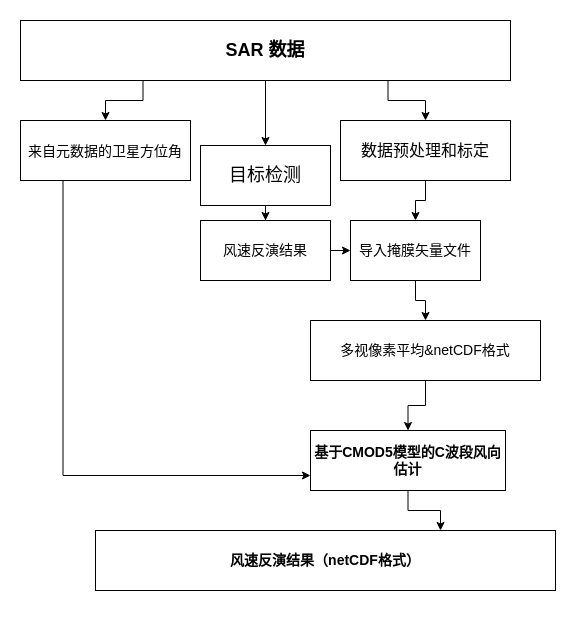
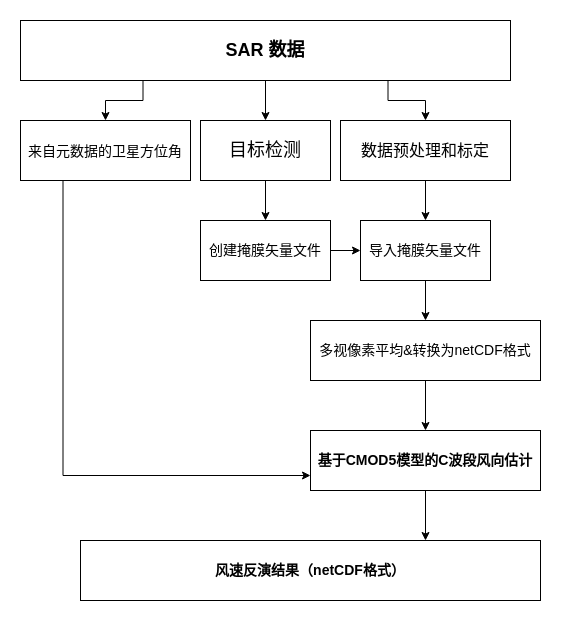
node "目标检测": moved (266, 176) -> (266, 151)
node "风速反演结果": label "风速反演结果" -> "创建掩膜矢量文件"
node "导入掩膜矢量文件": moved (416, 251) -> (426, 251)
node "多视像素平均&netCDF格式": label "多视像素平均&netCDF格式" -> "多视像素平均&转换为netCDF格式"
node "基于CMOD5模型的C波段风向估计": size 195x60 -> 230x60
node "风速反演结果（netCDF格式）": moved (326, 561) -> (311, 571)
